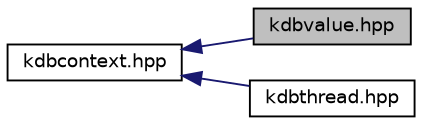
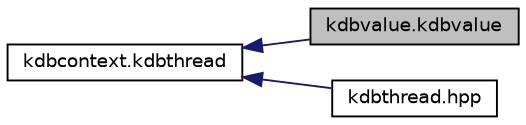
node "kdbvalue.hpp": label "kdbvalue.hpp" -> "kdbvalue.kdbvalue"
node "kdbcontext.hpp": label "kdbcontext.hpp" -> "kdbcontext.kdbthread"
